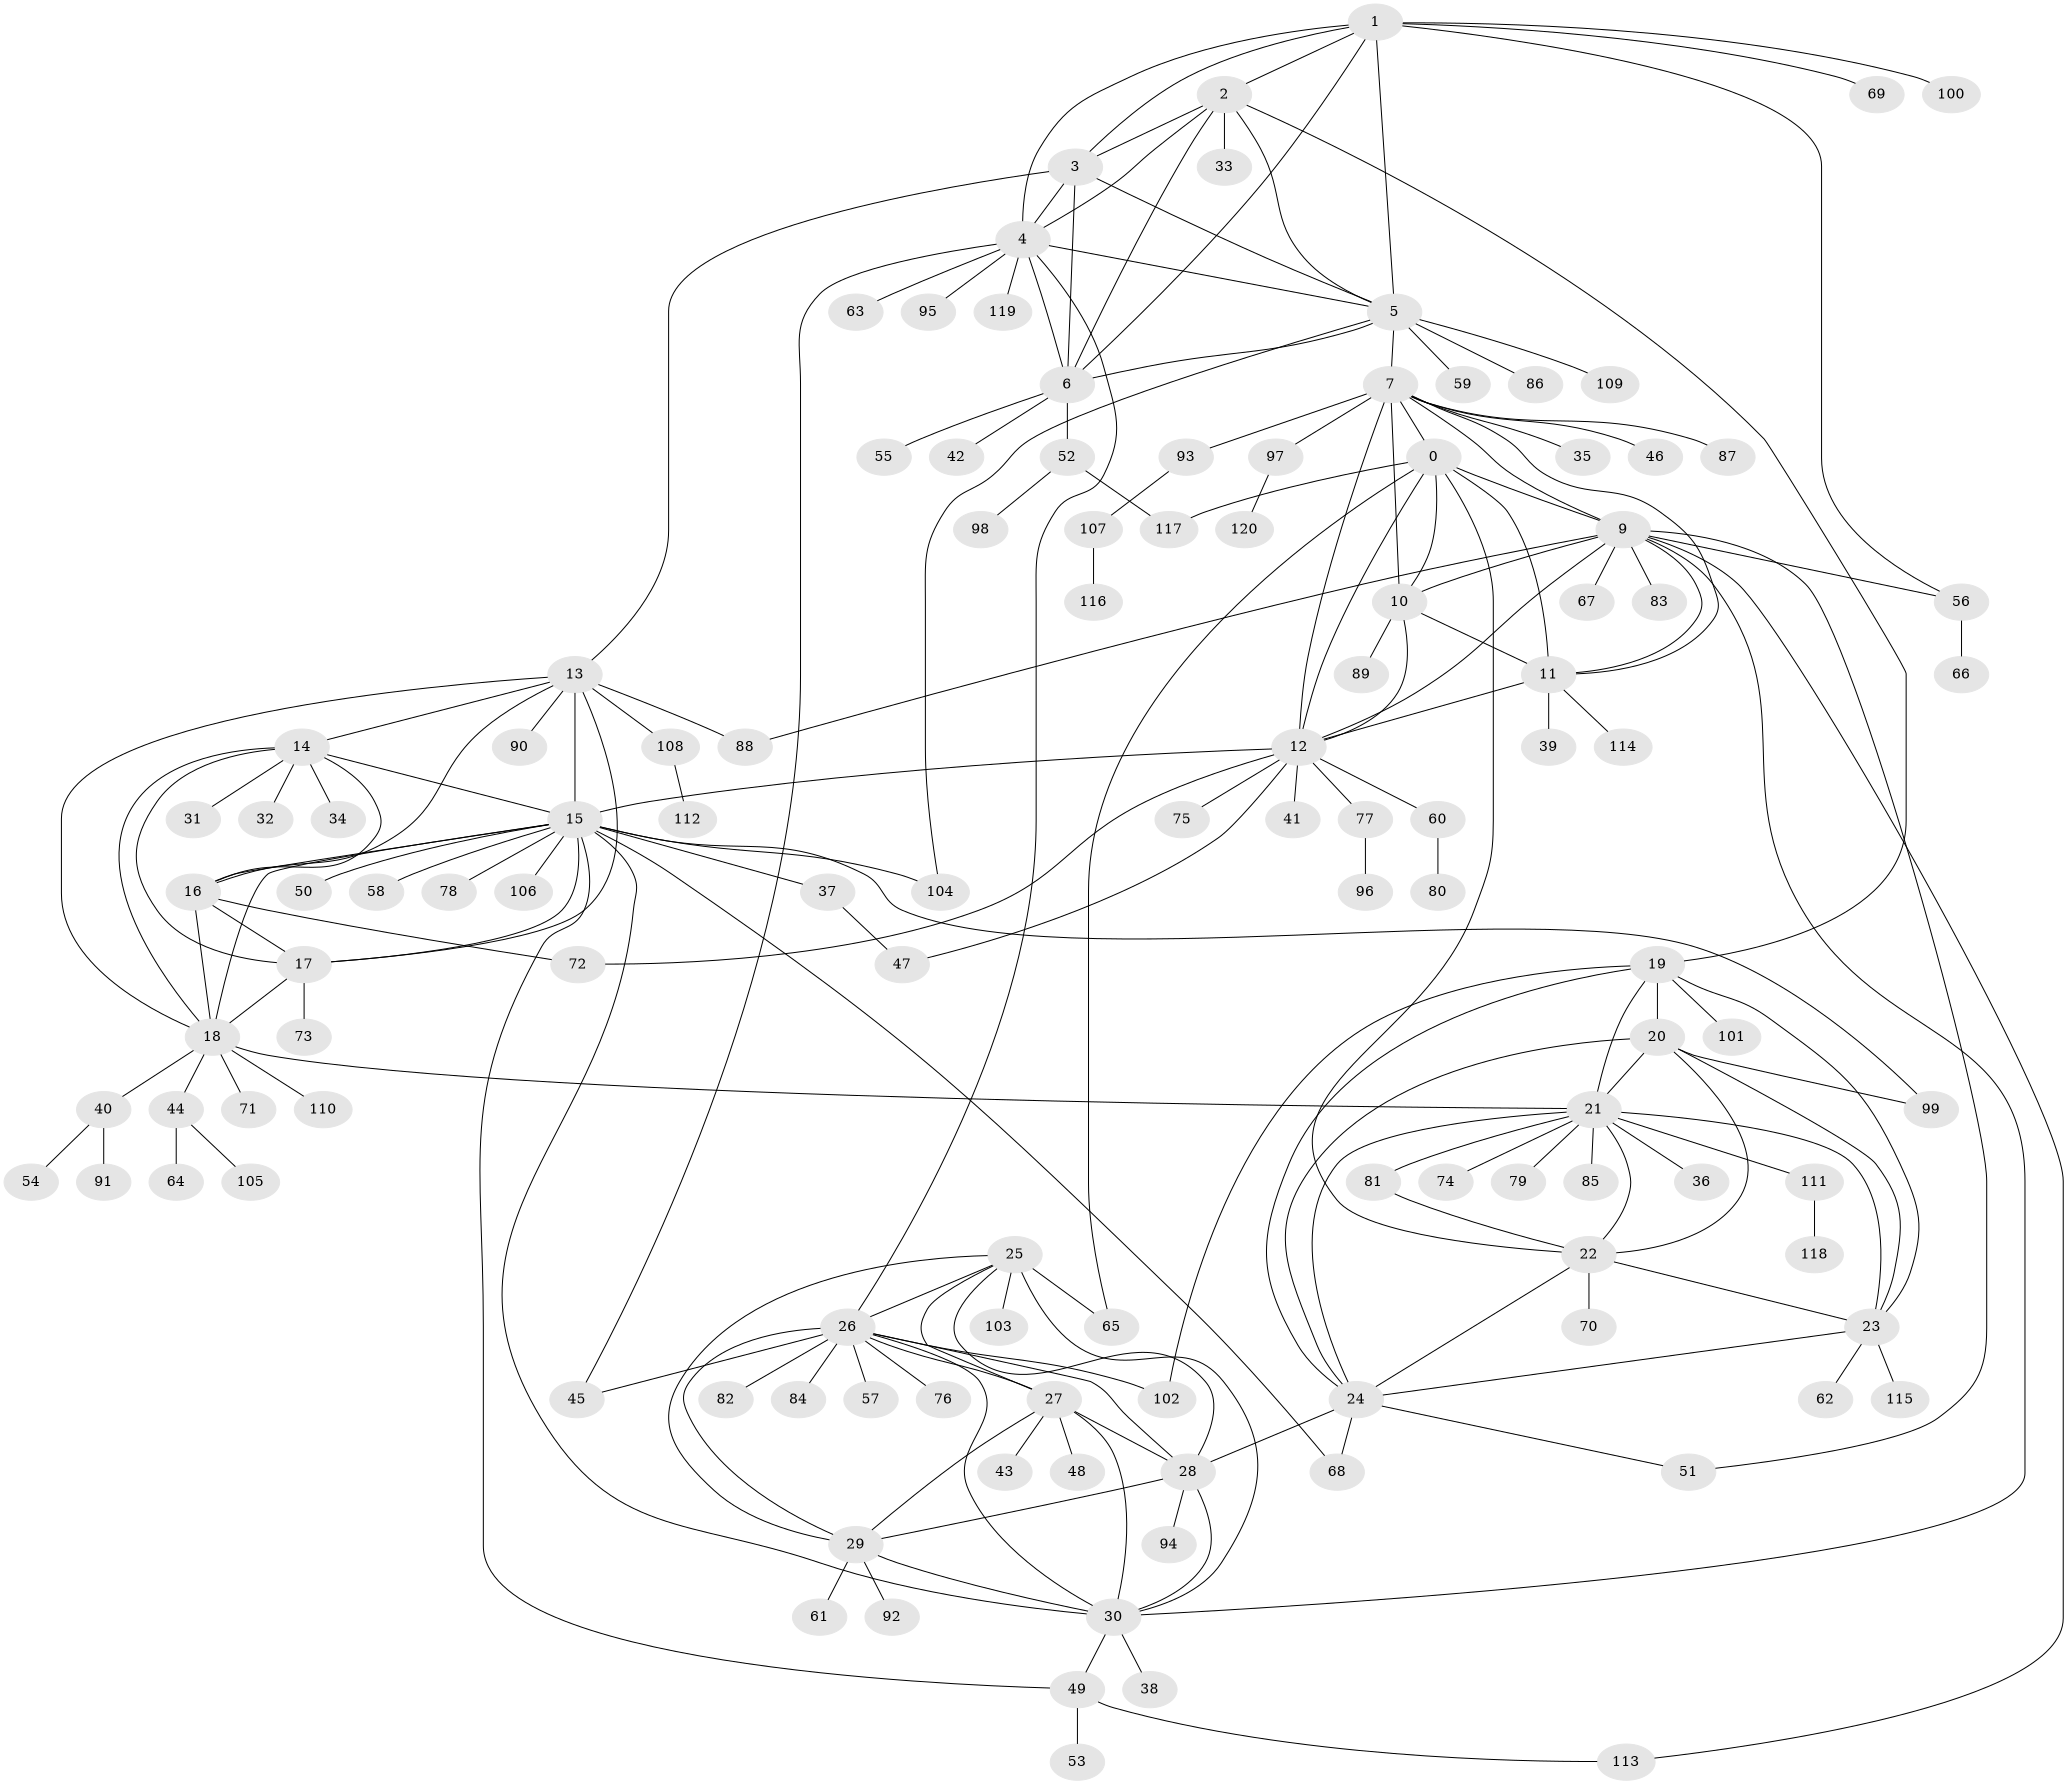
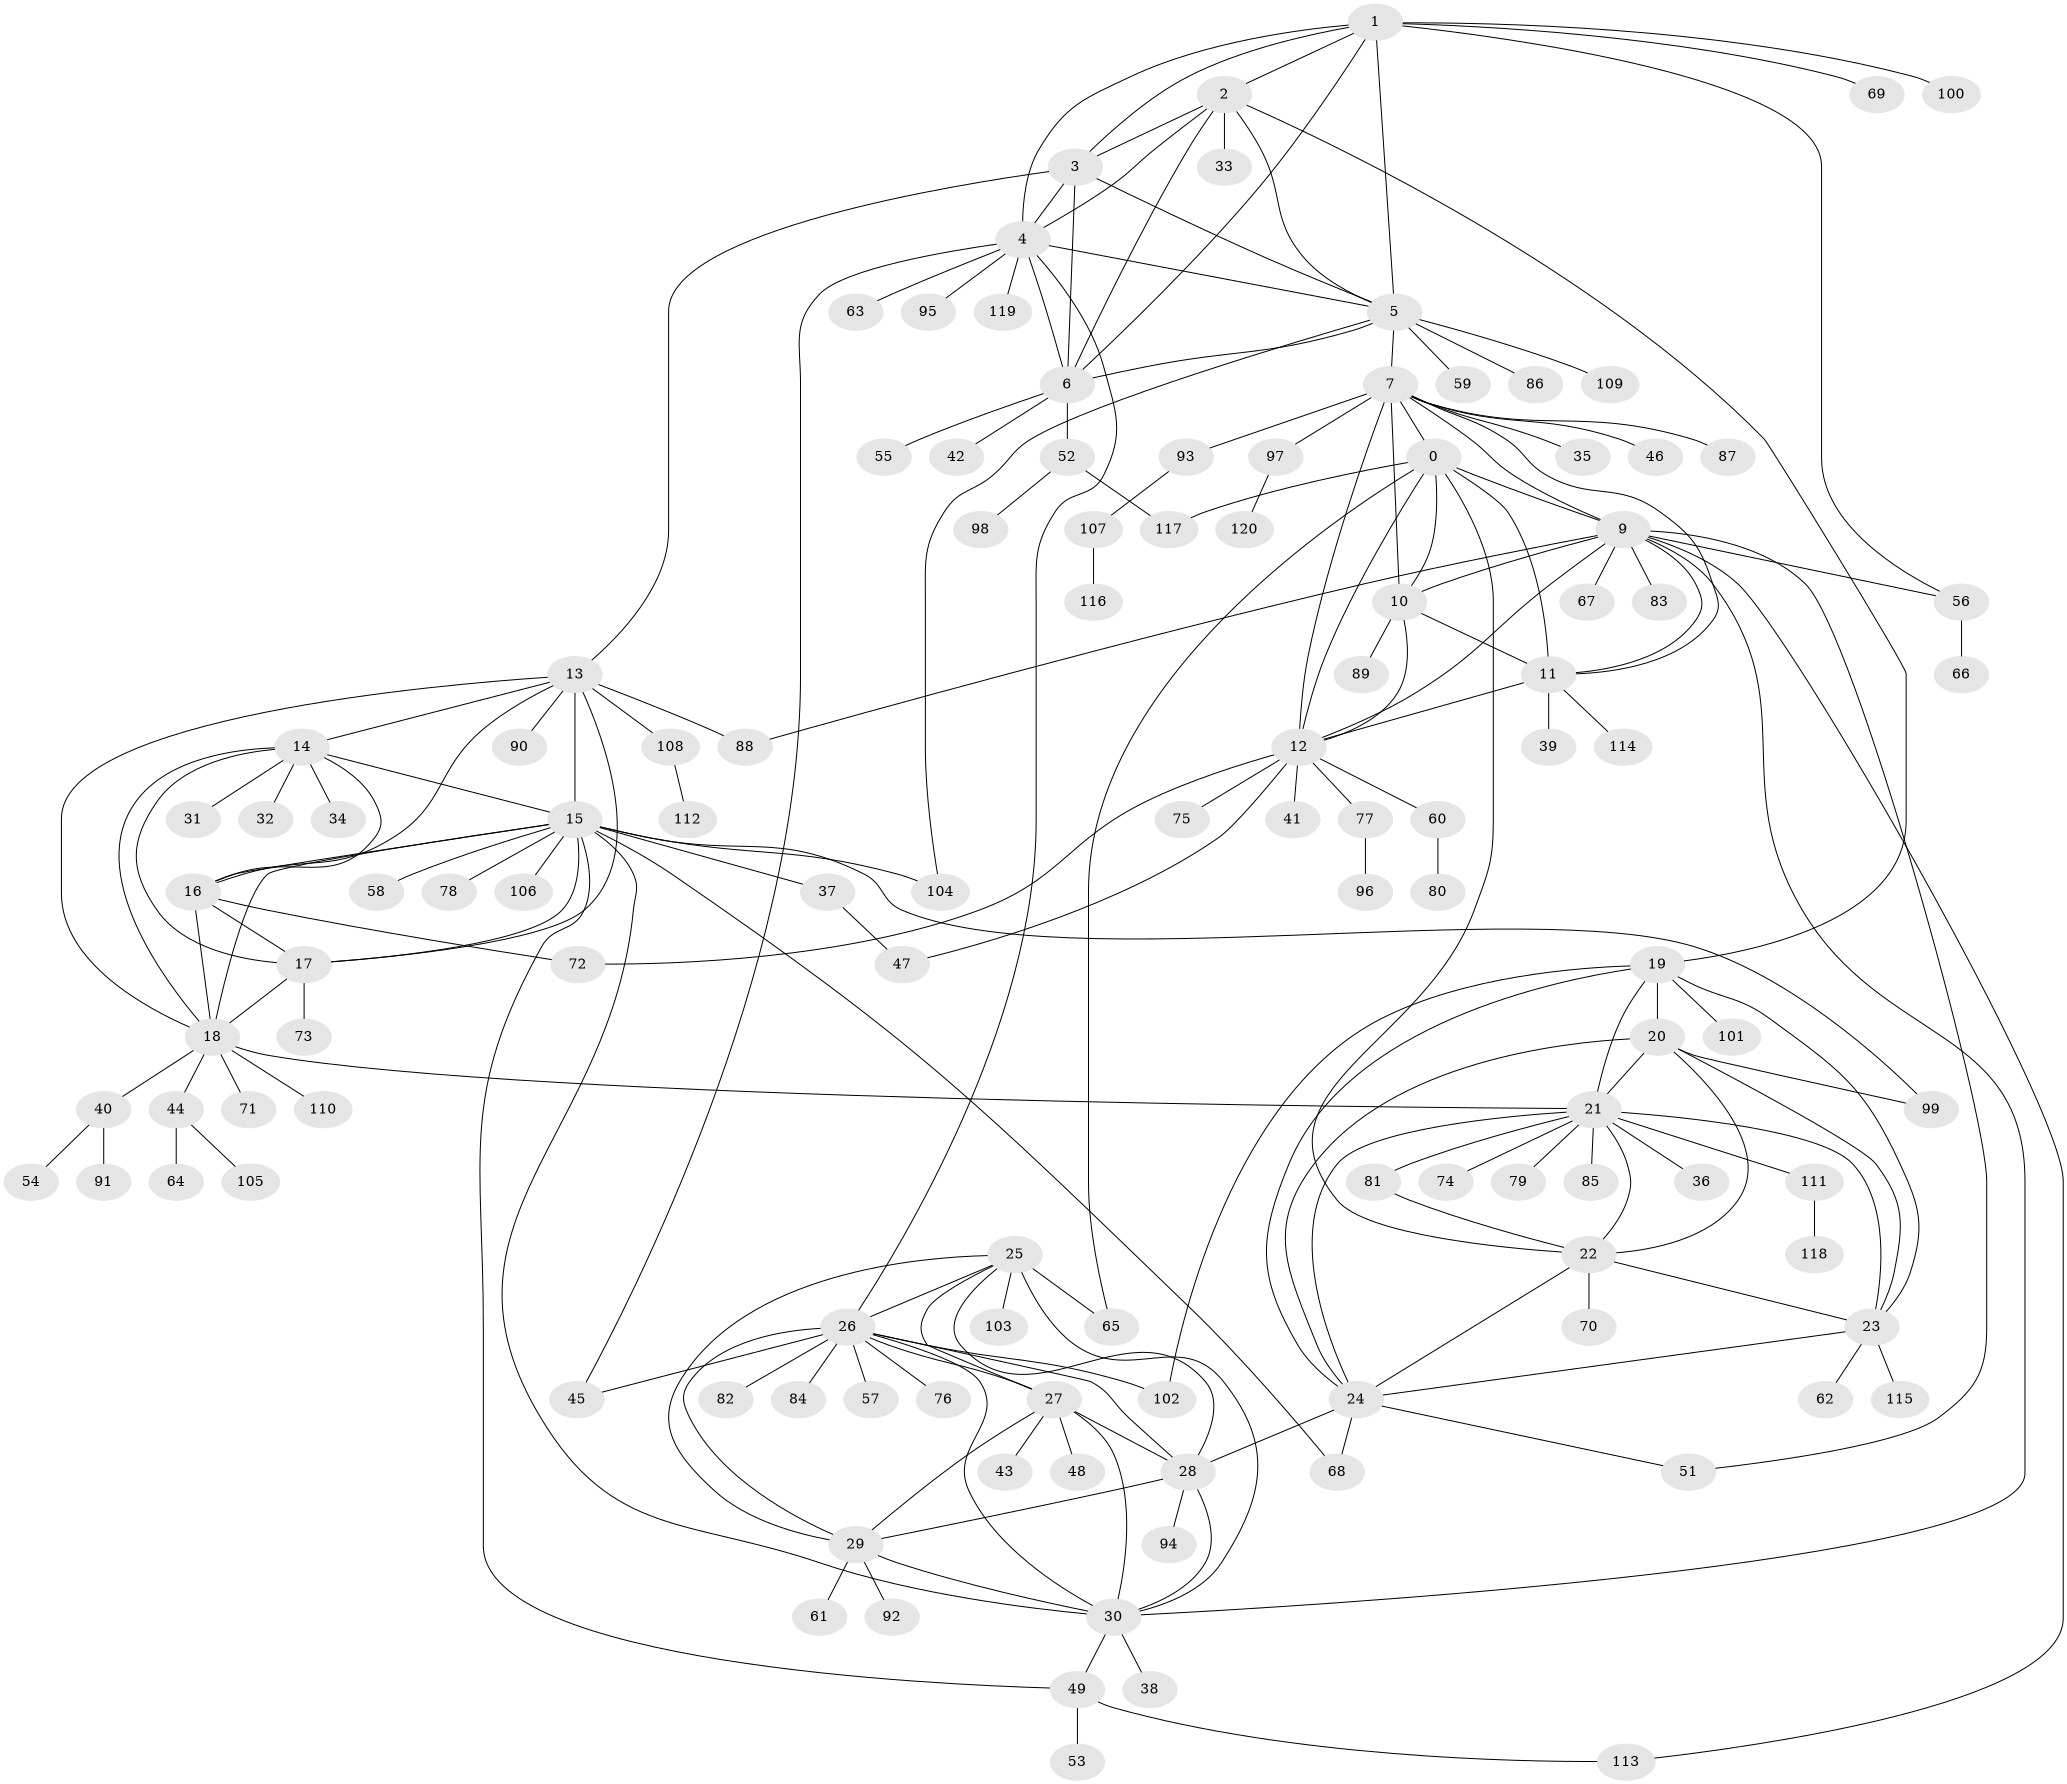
edge "12" -- "15": removed
node "50": removed
